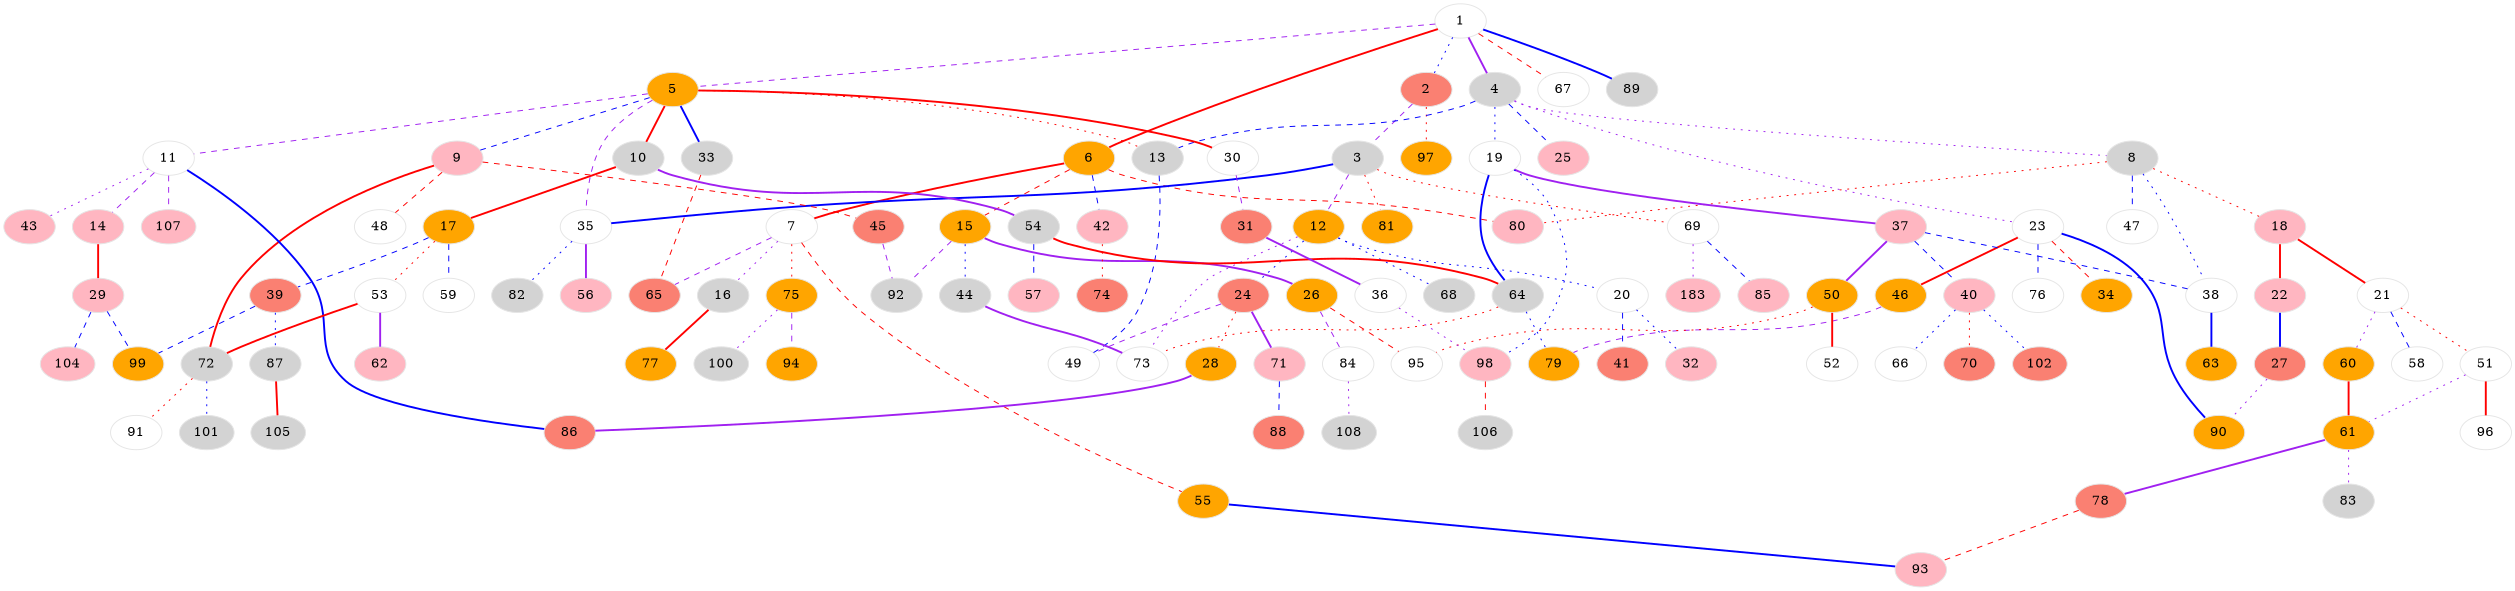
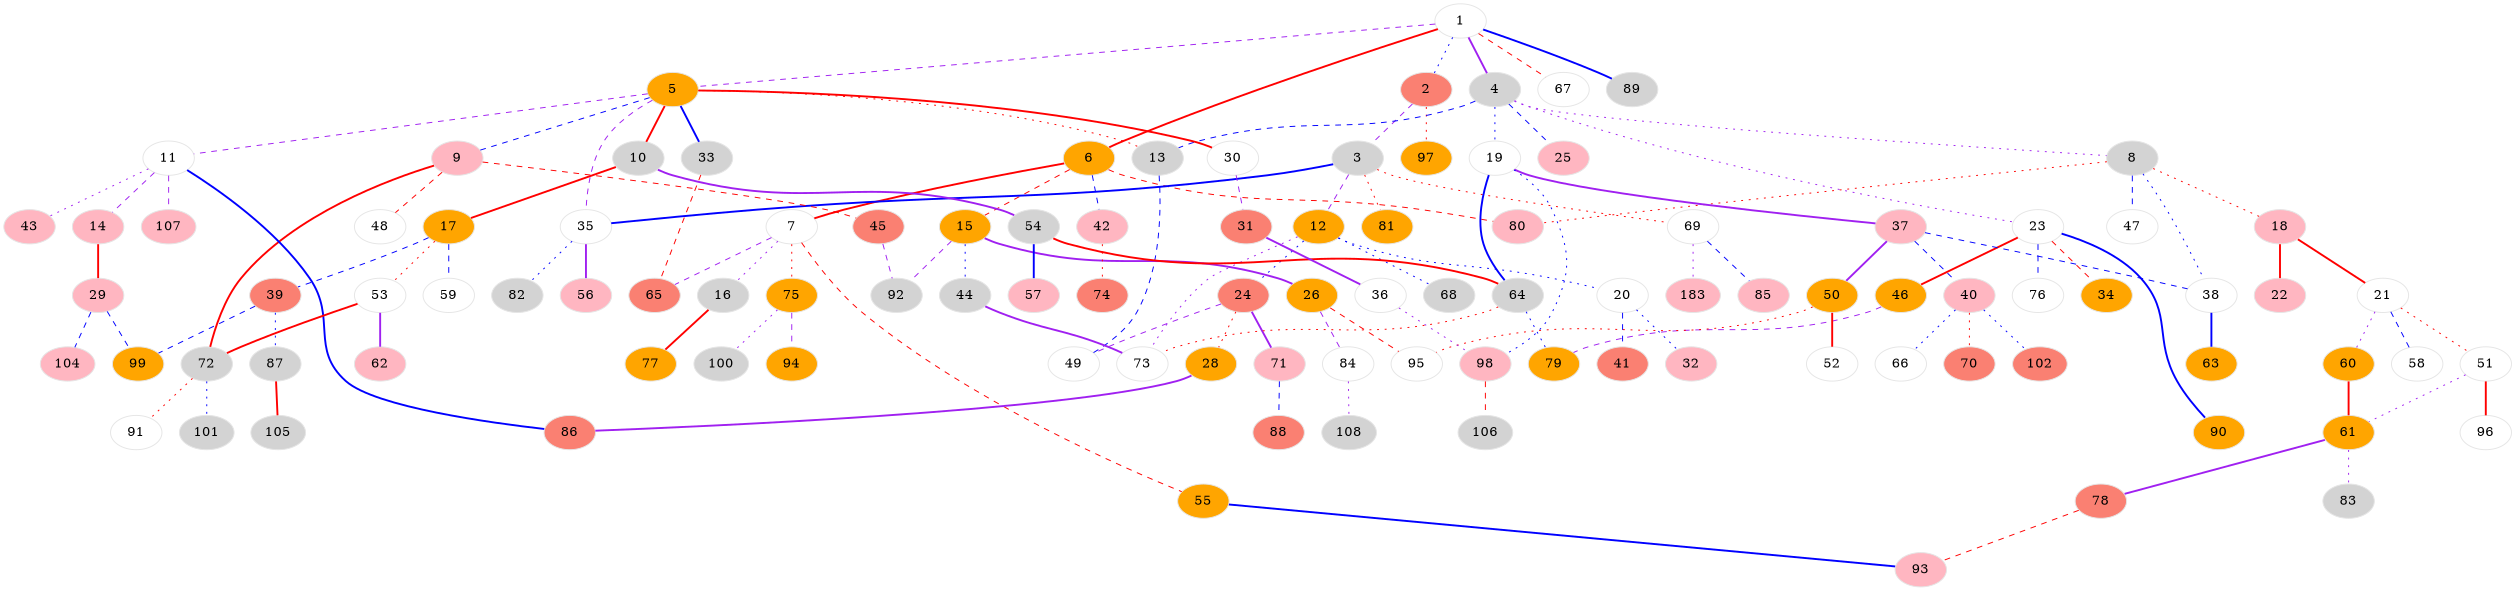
edge "54" -- "57": style dashed -> bold
node "27": removed
